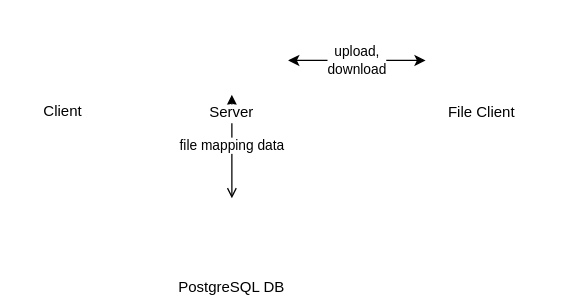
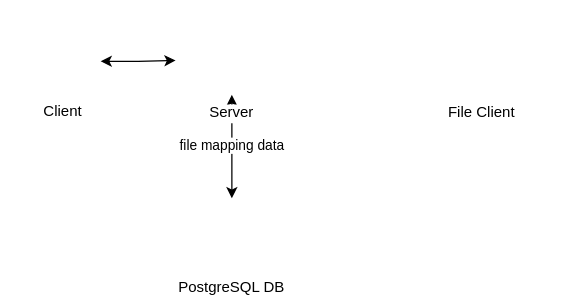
edge "Server" -- "File Client": removed, label "upload, download"
edge "Server" -- "Client": added
edge "Server" -- "PostgreSQL DB": arrowhead open -> classic
